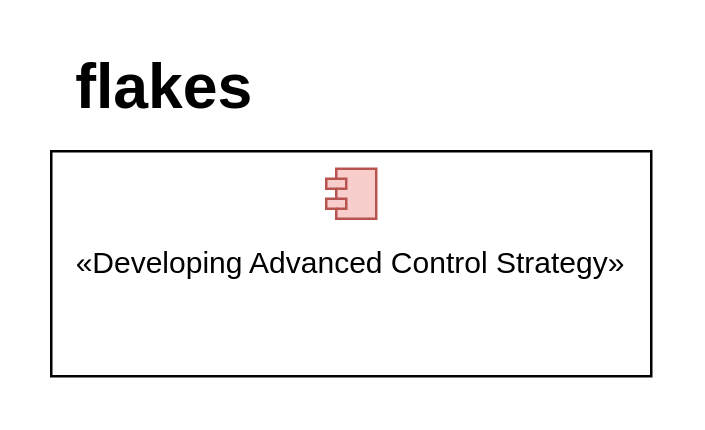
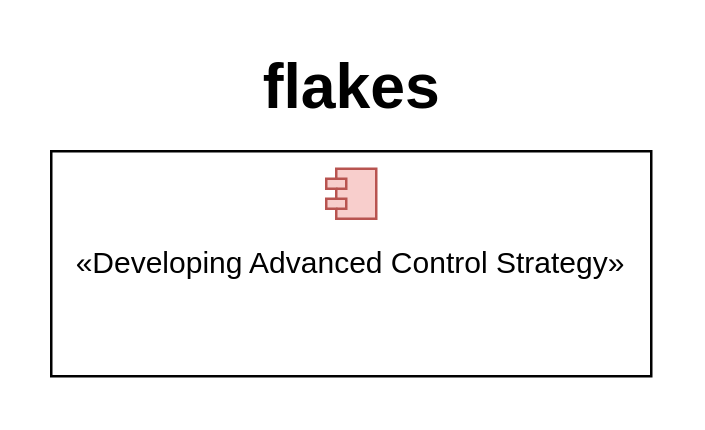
node "flakes": moved (164, 84) -> (351, 84)
